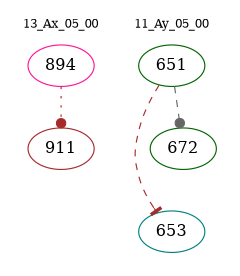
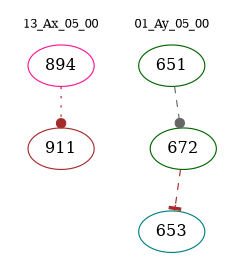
cluster "11_Ay_05_00": label "11_Ay_05_00" -> "01_Ay_05_00"
edge "651" -> "653": now "672" -> "653"
